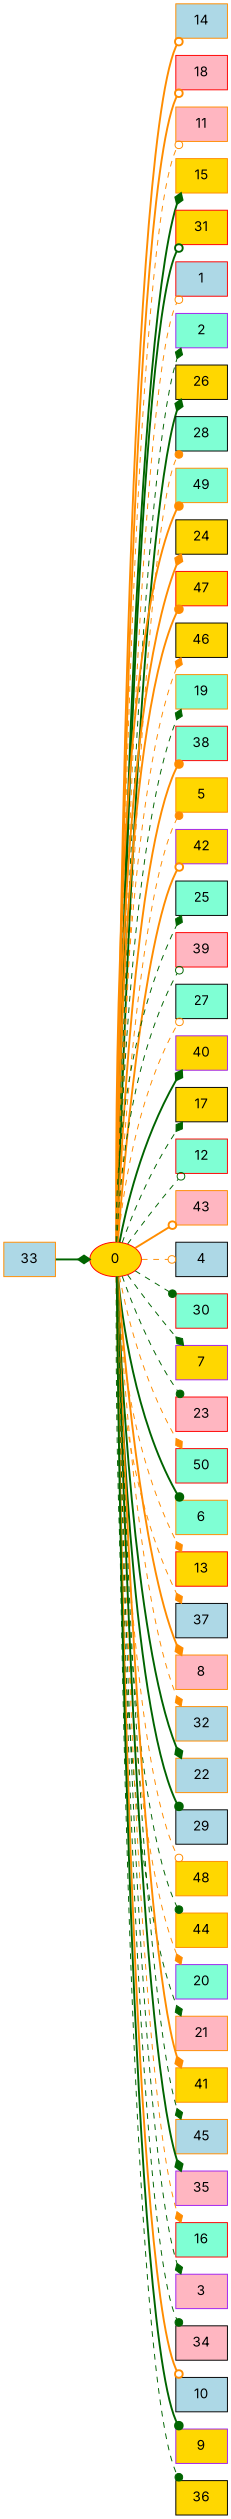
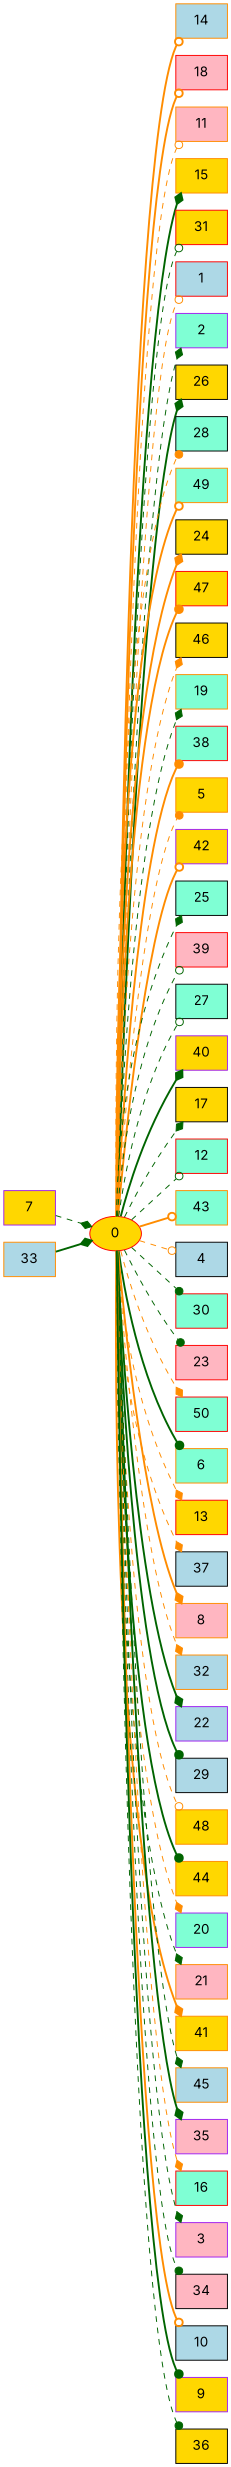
edge "0" -> "31": style bold -> dashed
edge "0" -> "49": arrowhead dot -> odot
edge "0" -> "27": color darkorange -> darkgreen
node "43": fillcolor lightpink -> aquamarine
edge "0" -> "7": reversed
edge "0" -> "44": style dashed -> bold
node "22": color darkorange -> purple
